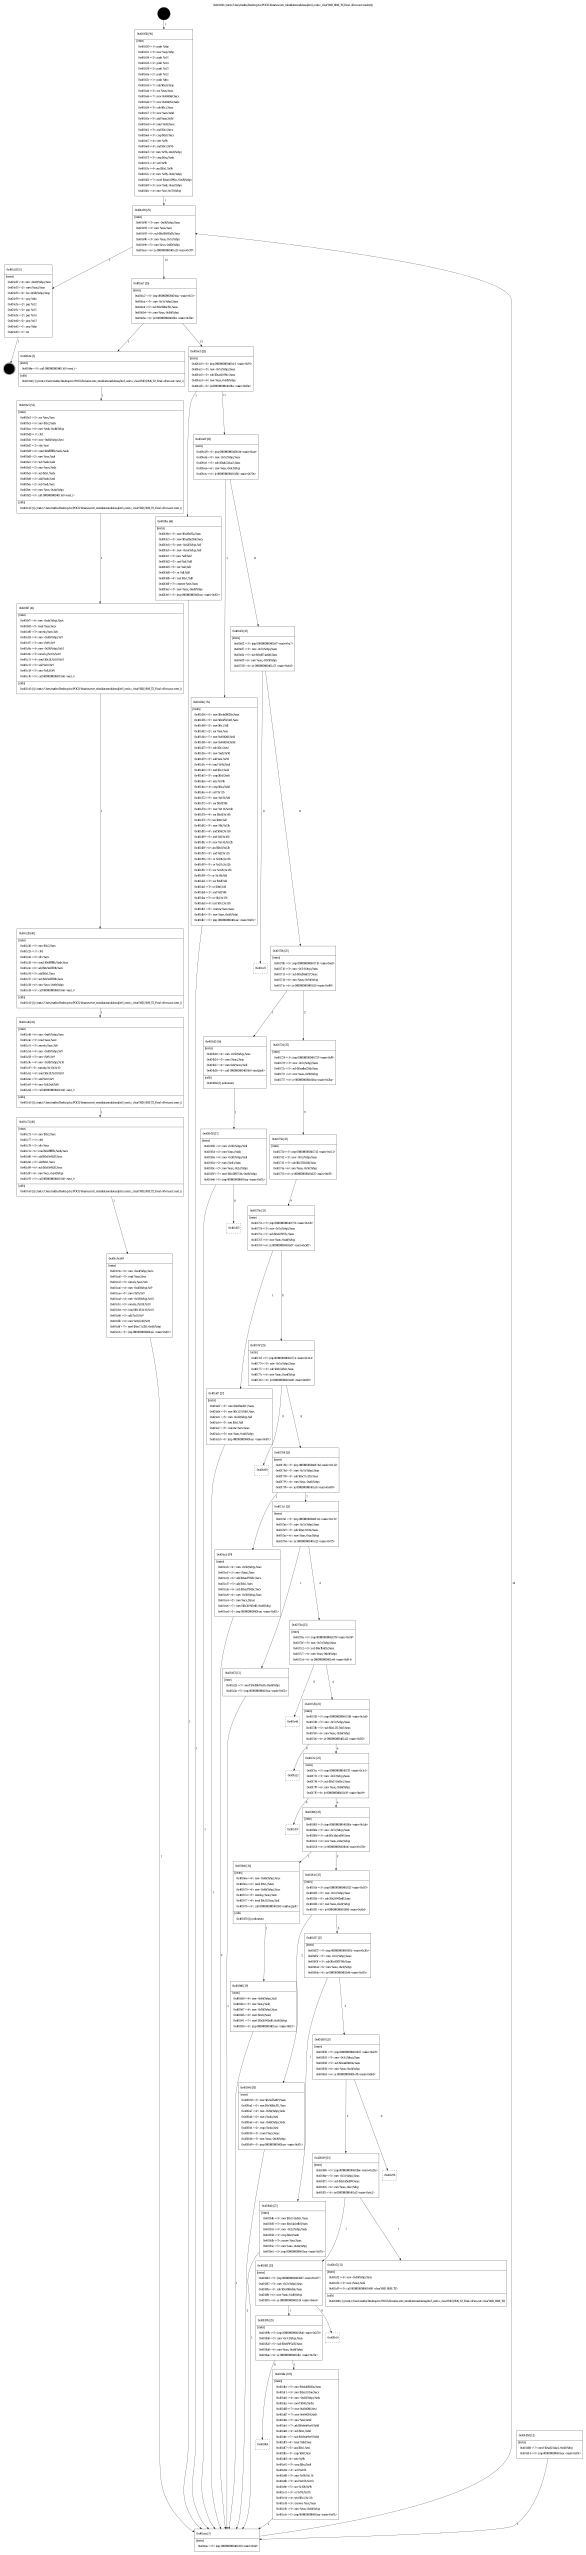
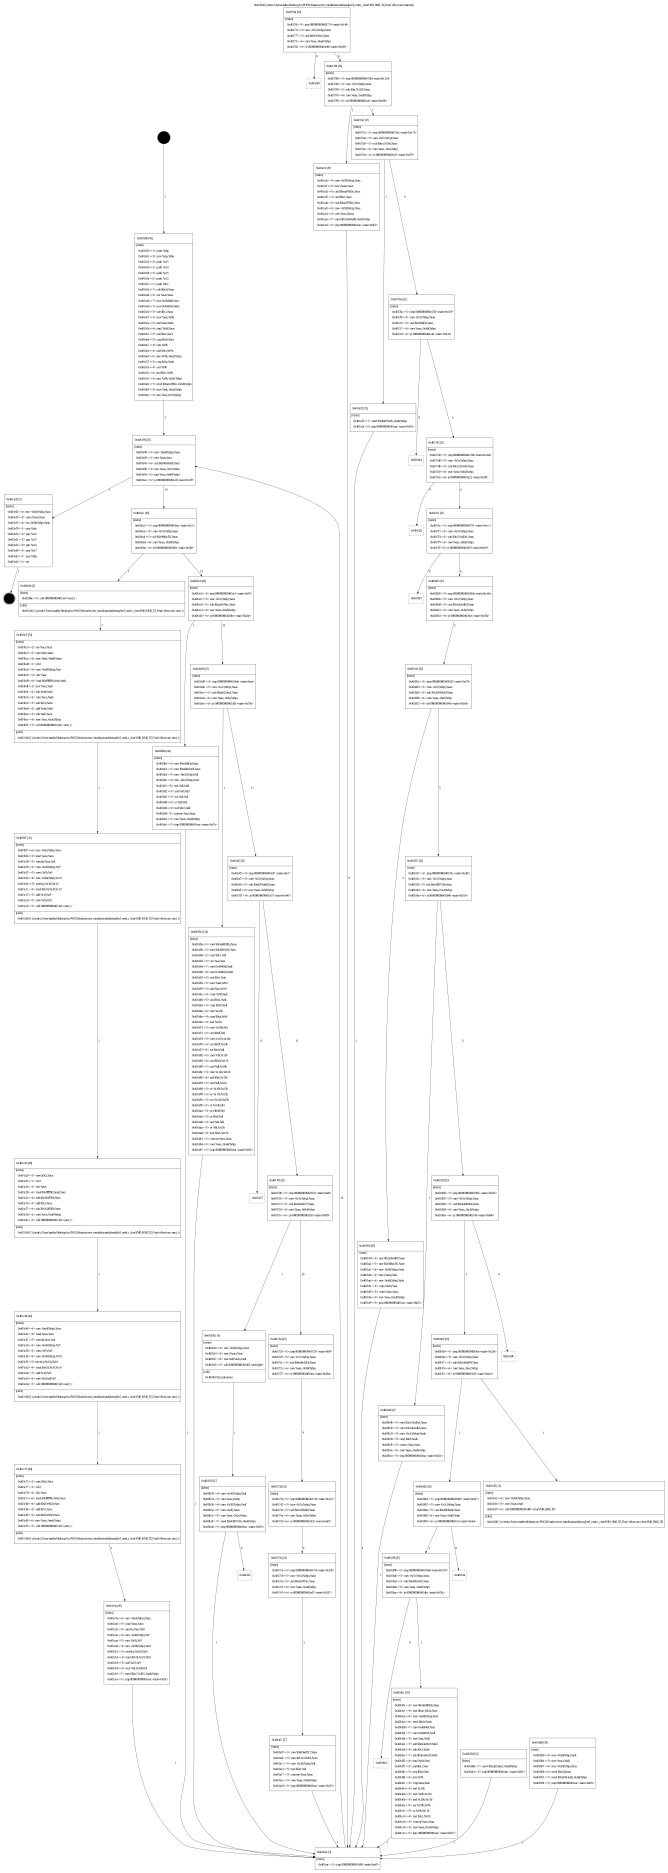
edge "0x40170b [25]" -> "0x401724 [25]": label " 2" -> " 10"
edge "0x401756 [25]" -> "0x40176f [25]": removed, label "8"
node "0x401b66 [26]": removed
